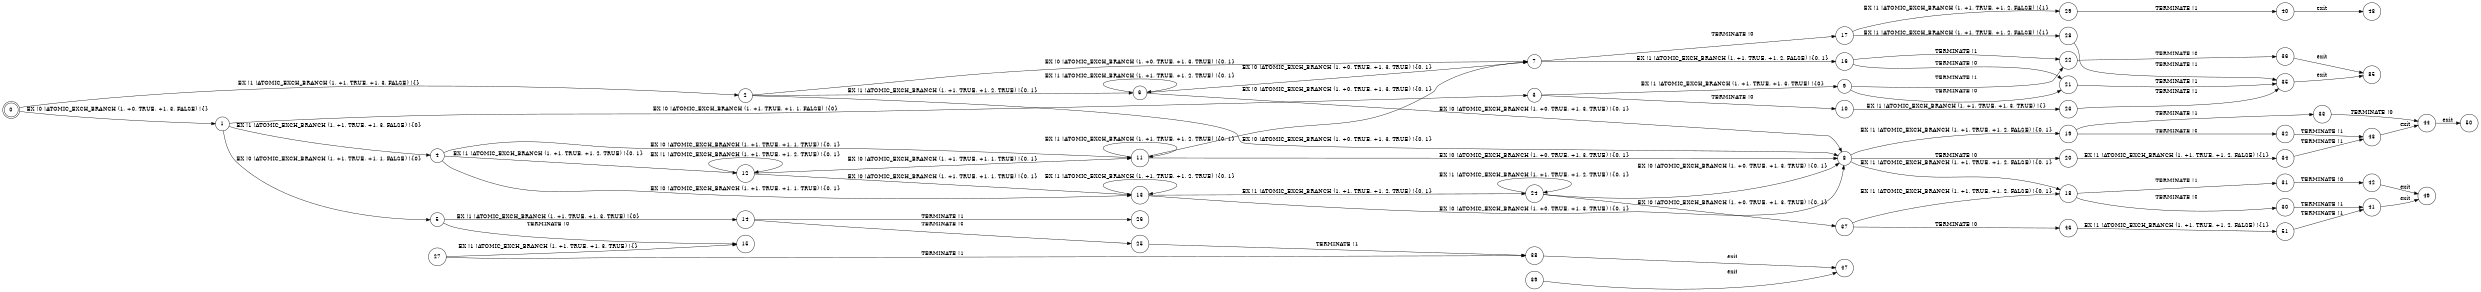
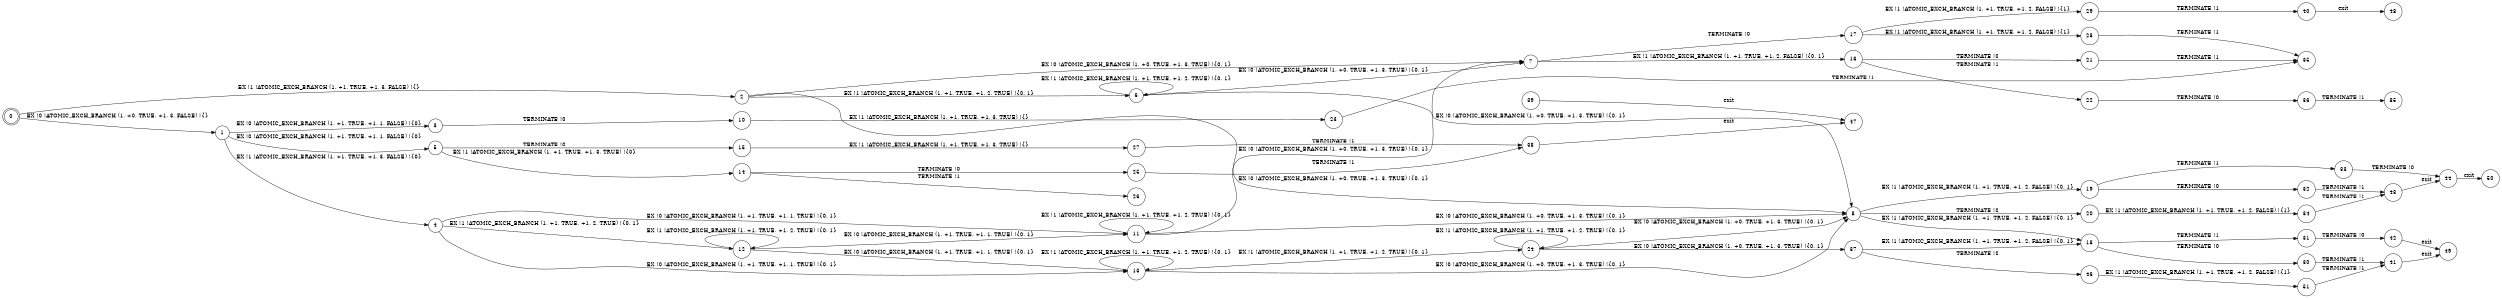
edge "36" -> "85": label "exit" -> "TERMINATE !1"
edge "35" -> "85": removed, label "exit"
node "9": removed
edge "27" -> "15": reversed
